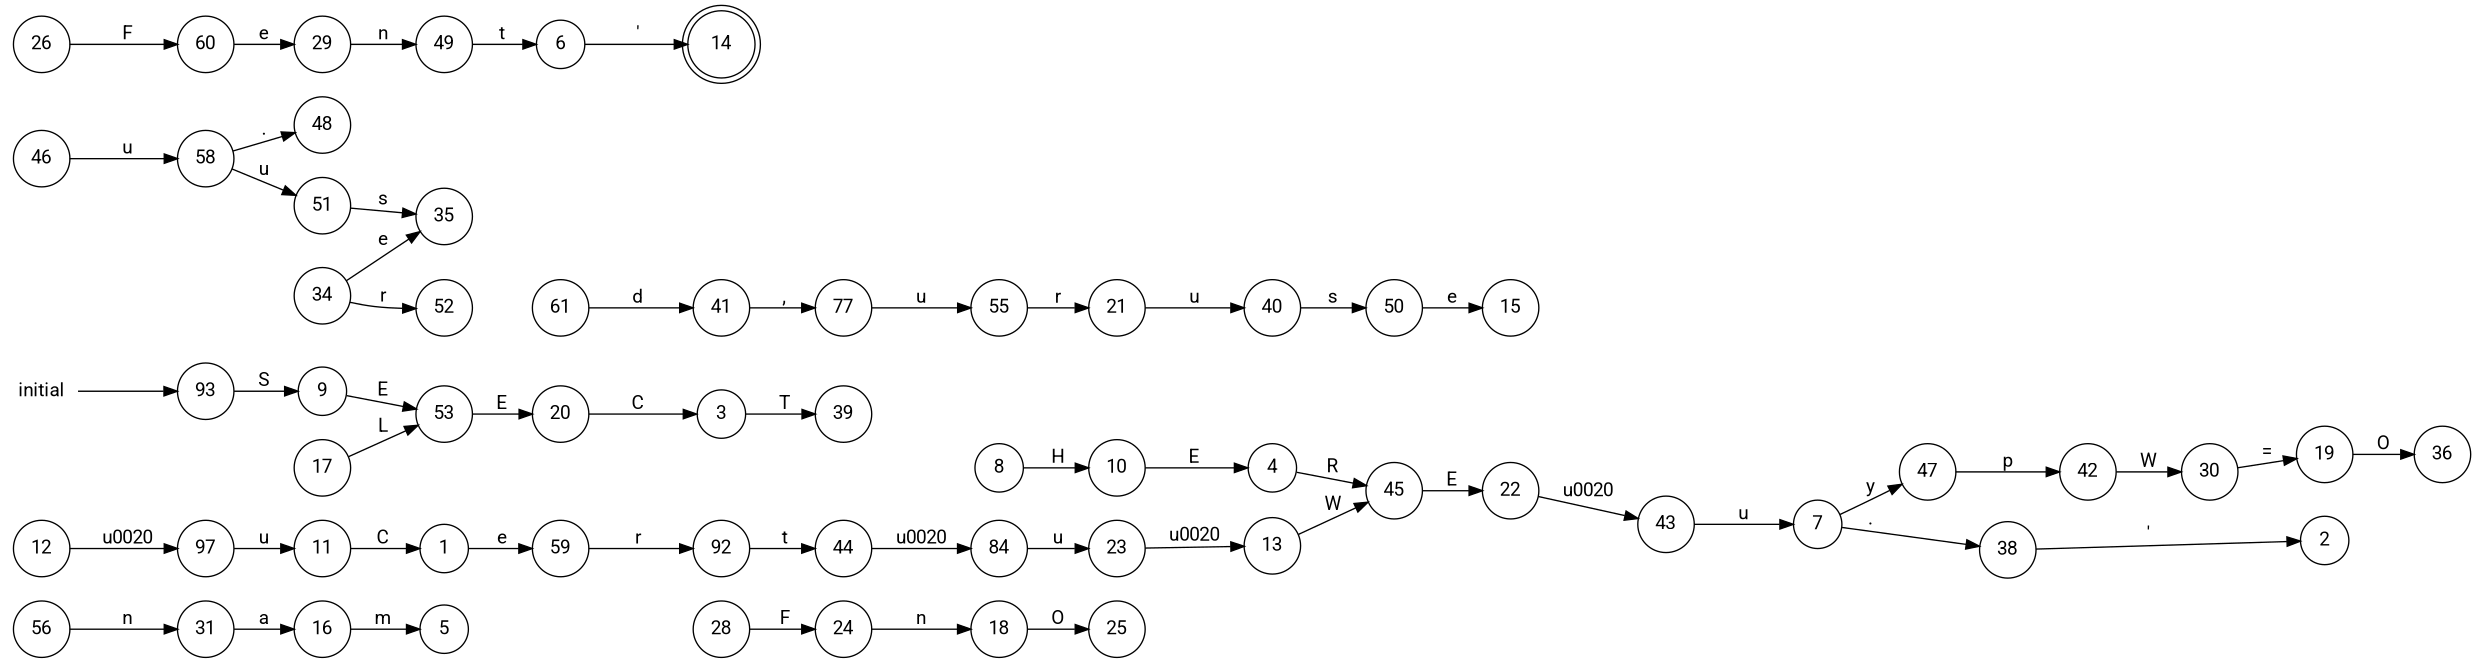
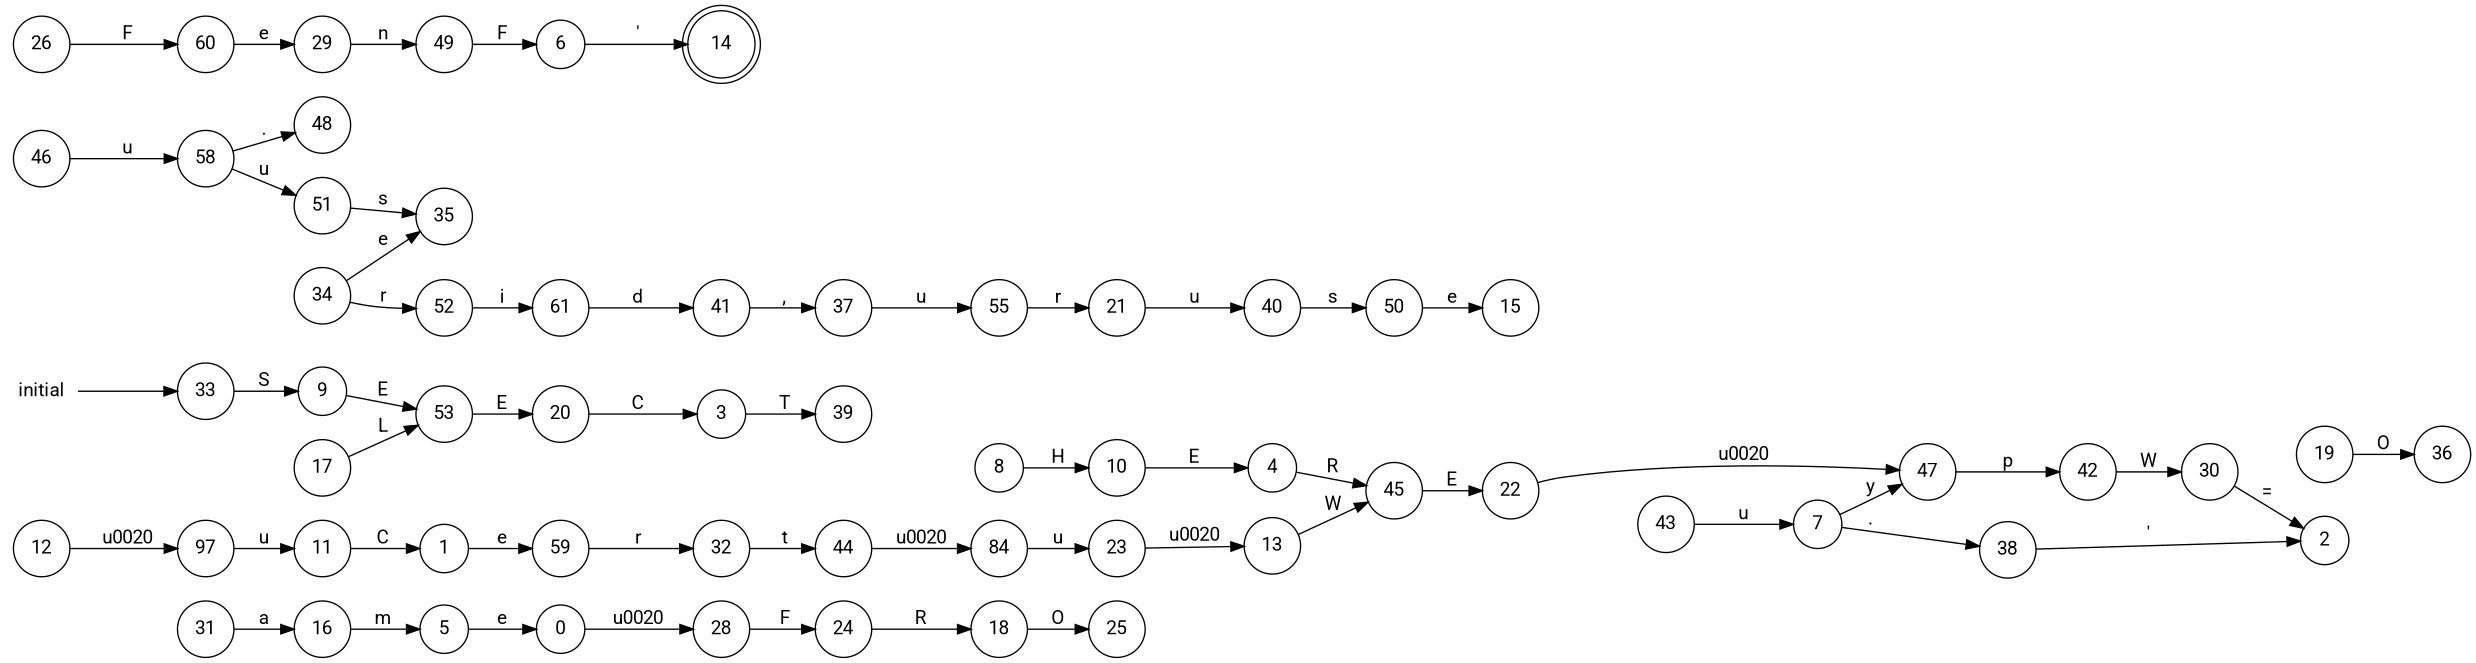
edge "49" -> "6": label "t" -> "F"
edge "52" -> "61": added, label "i"
node "77": label "77" -> "37"
node "93": label "93" -> "33"
edge "30" -> "19": now "30" -> "2"
edge "22" -> "43": now "22" -> "47"
node "92": label "92" -> "32"
edge "24" -> "18": label "n" -> "R"
node "56": removed
node "0": added
